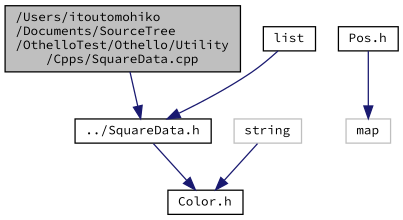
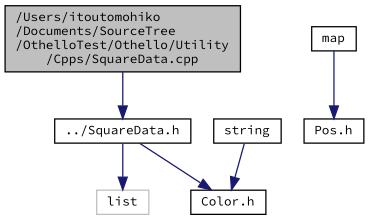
node "list": color black -> grey75
edge "Pos.h" -> "map": reversed
edge "list" -> "../SquareData.h": reversed
node "string": color grey75 -> black
node "map": color grey75 -> black
